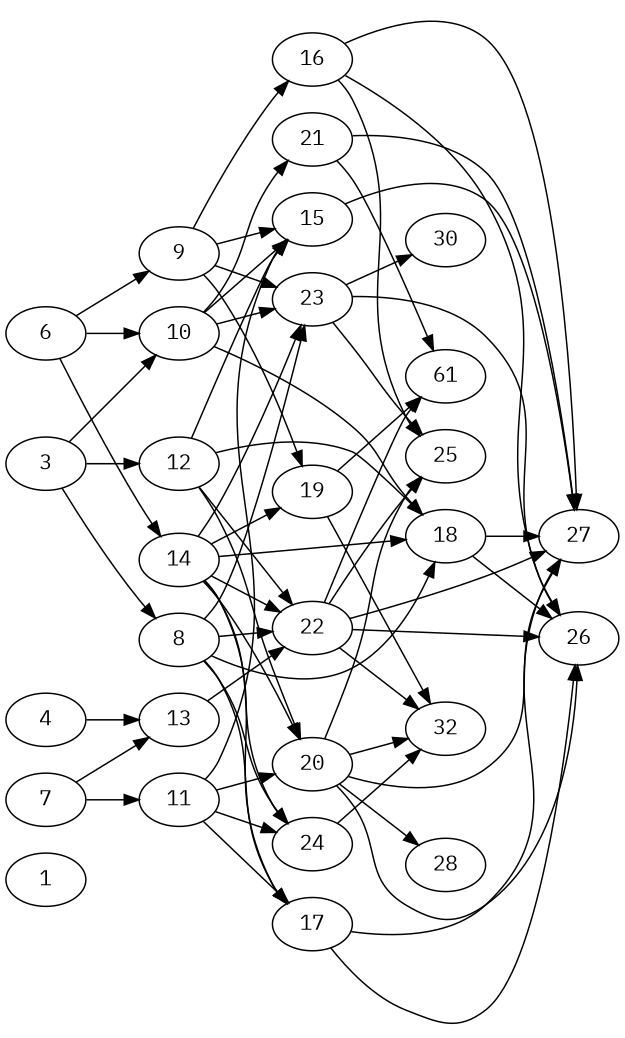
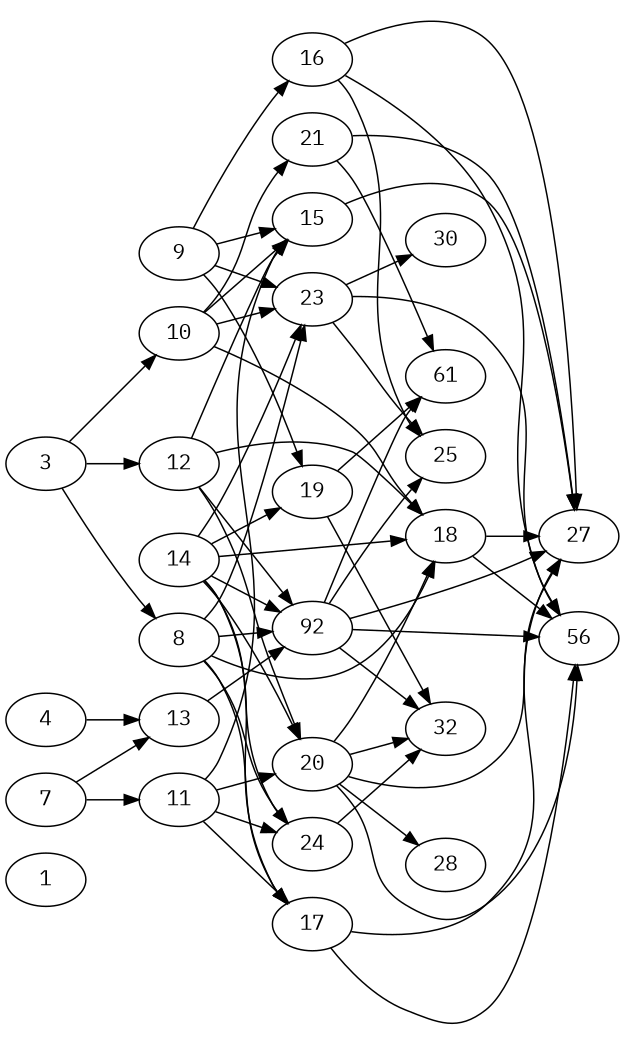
node "6": removed
node "22": label "22" -> "92"
node "26": label "26" -> "56"
edge "20" -> "25": now "20" -> "18"
